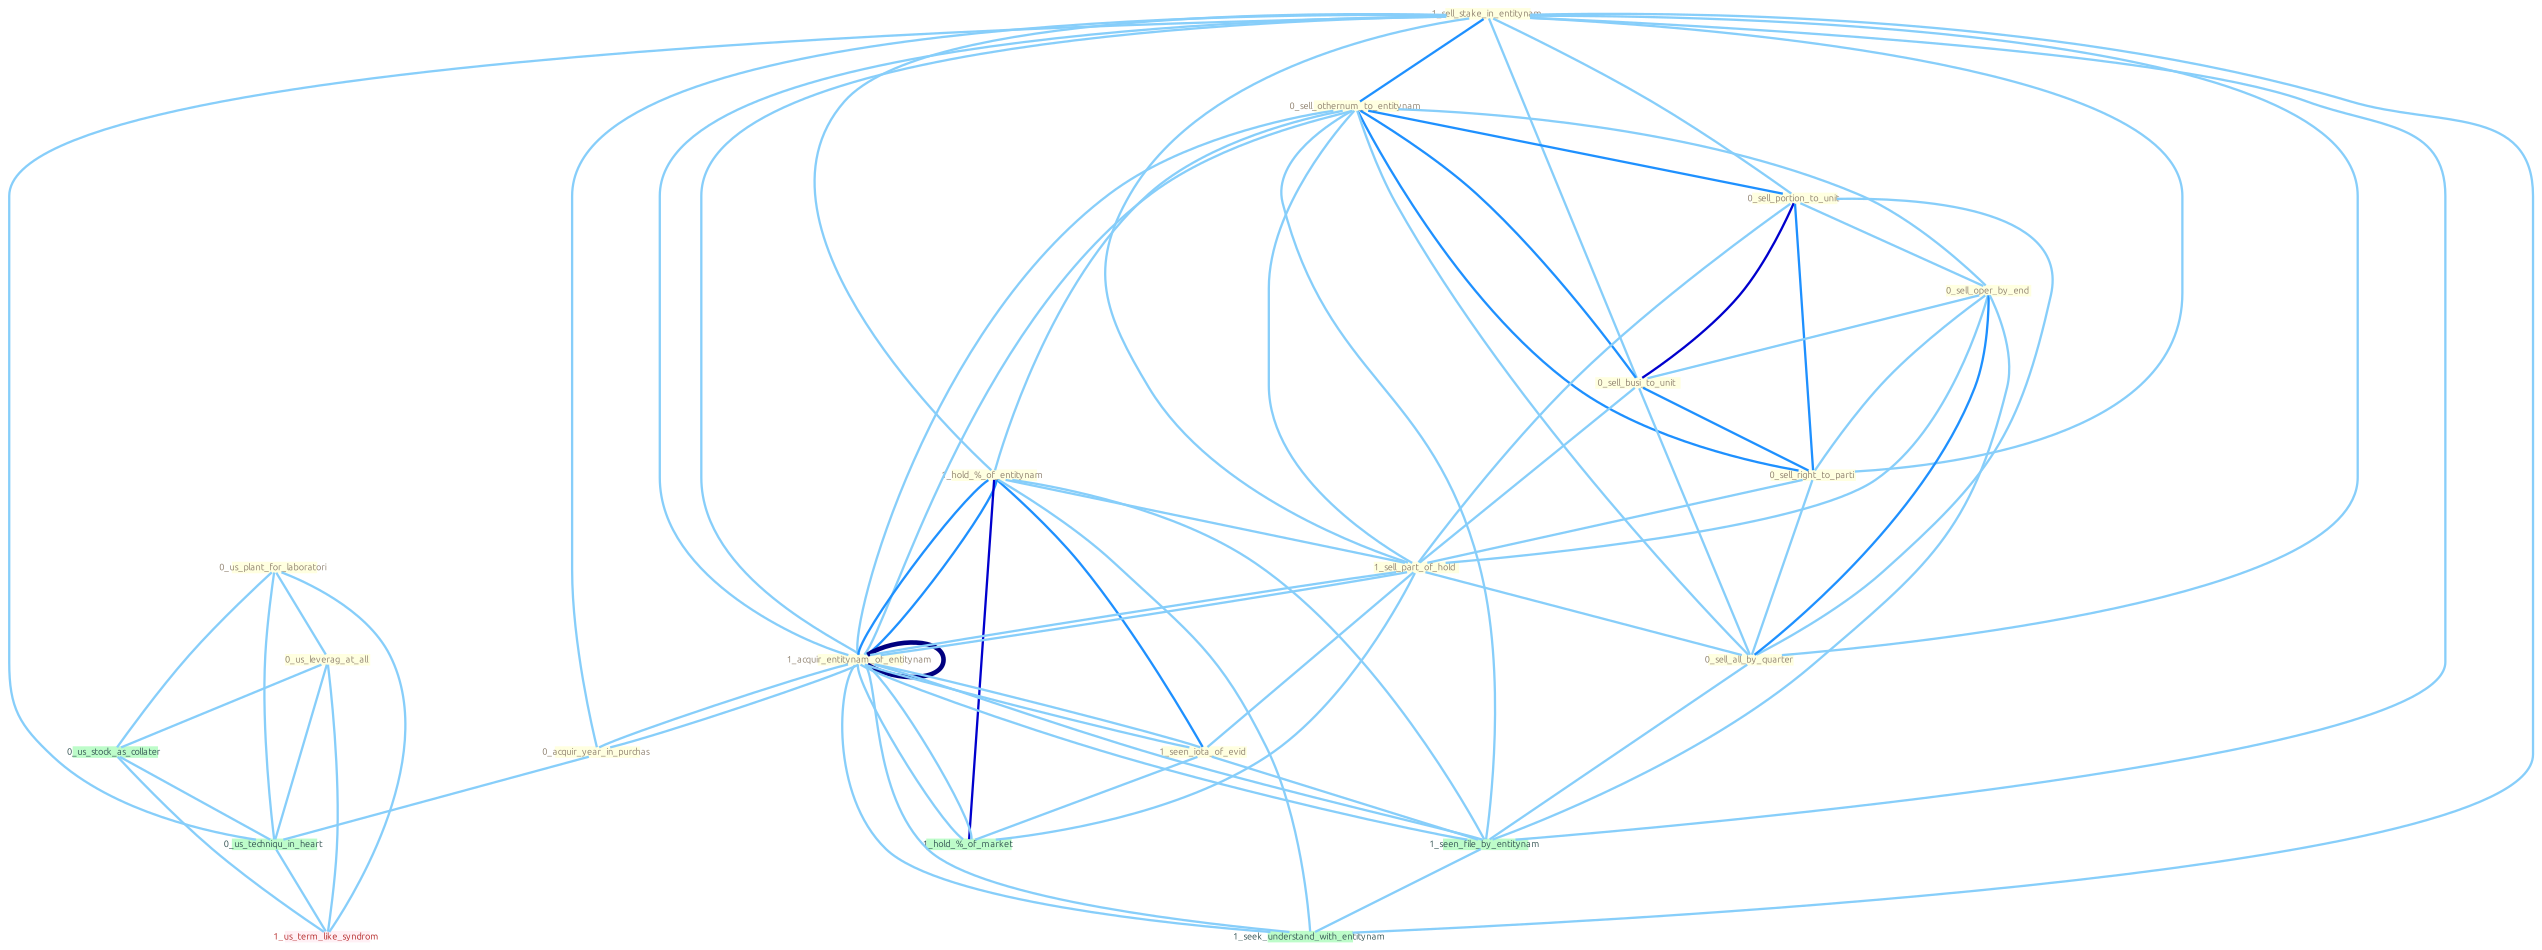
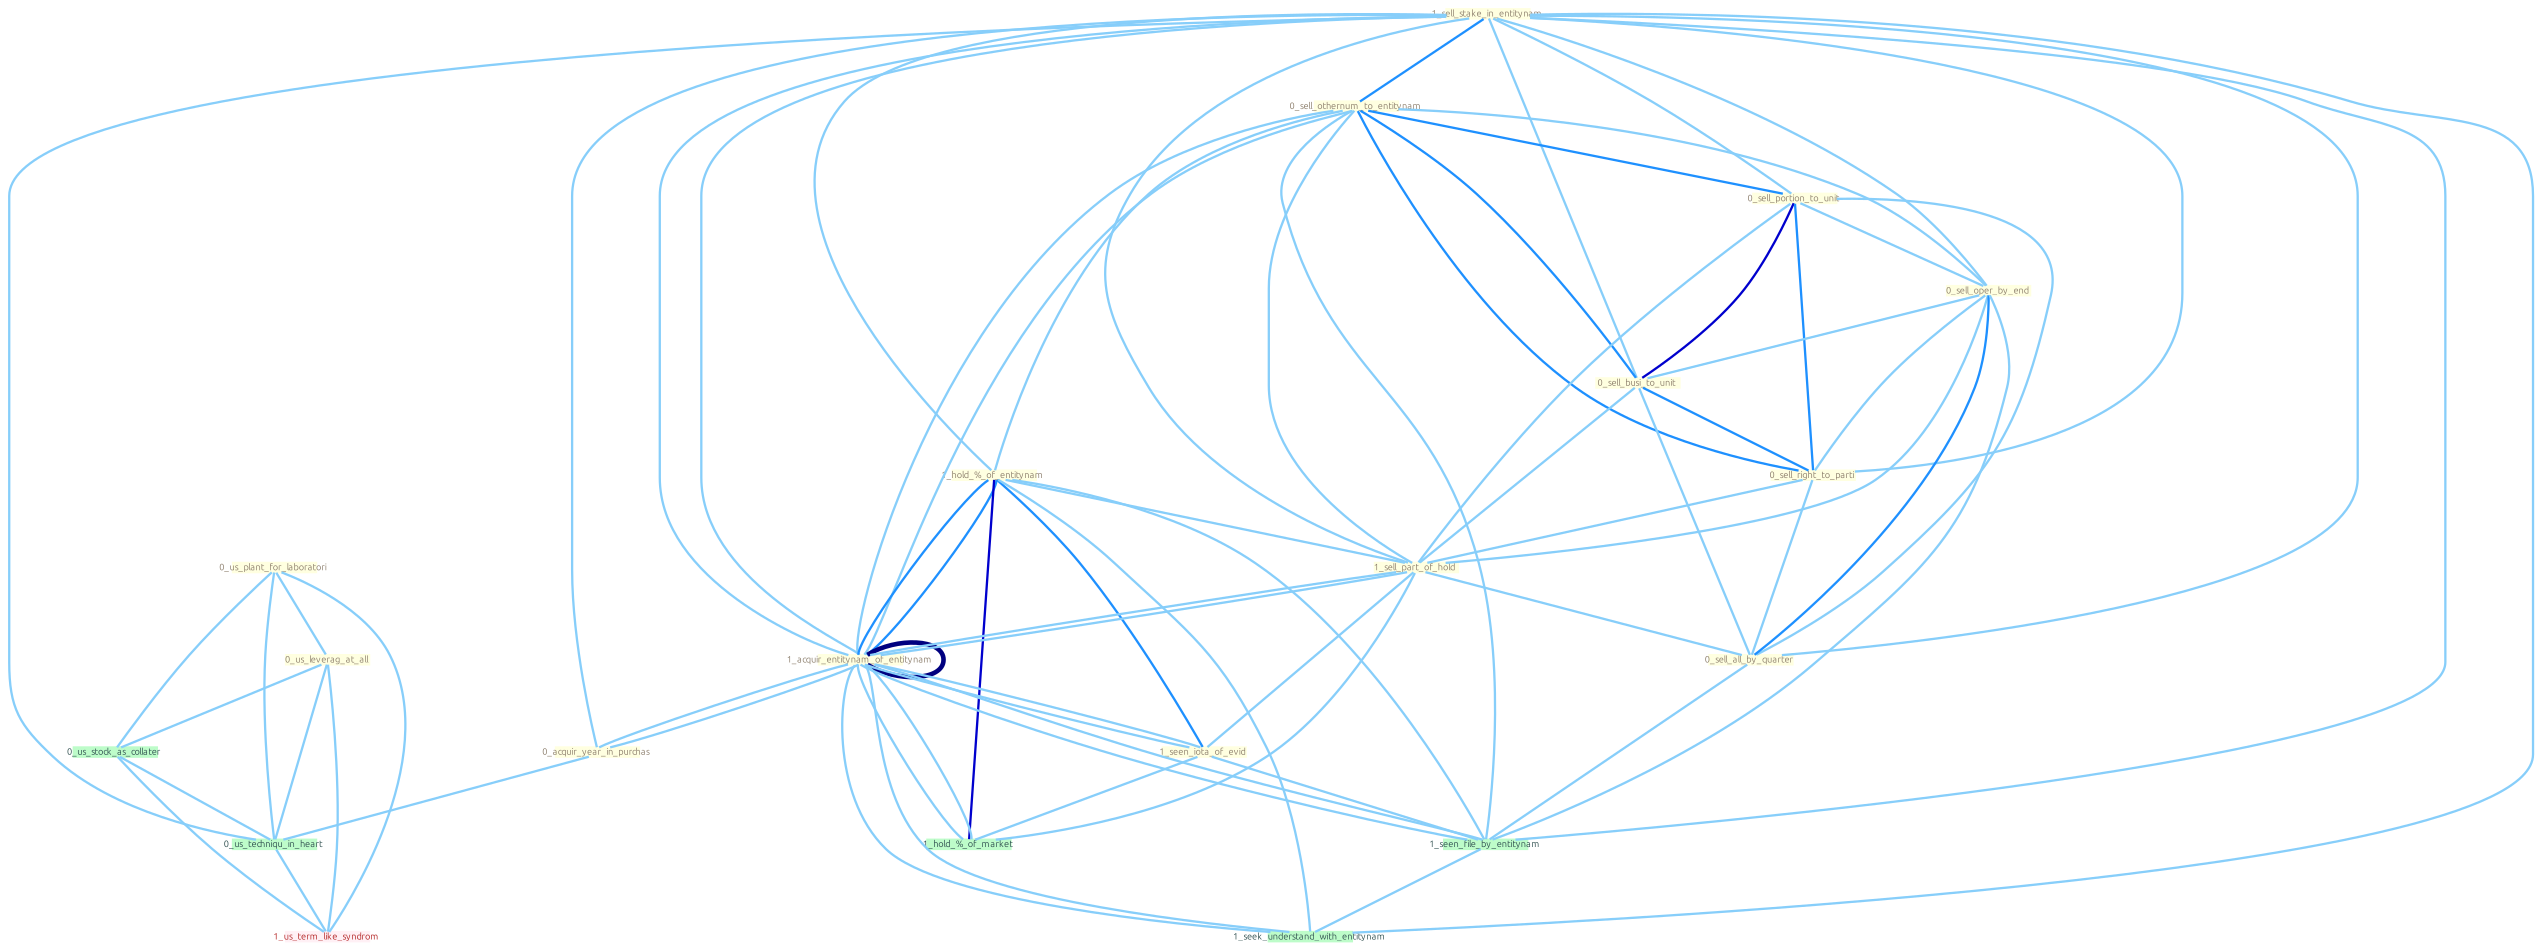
edge "1_sell_stake_in_entitynam" -- "0_sell_oper_by_end": added
edge "0_sell_othernum_to_entitynam" -- "0_sell_all_by_quarter": removed
